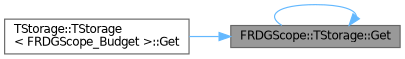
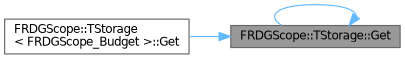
node "TStorage::TStorage < FRDGScope_Budget >::Get": label "TStorage::TStorage < FRDGScope_Budget >::Get" -> "FRDGScope::TStorage < FRDGScope_Budget >::Get"
